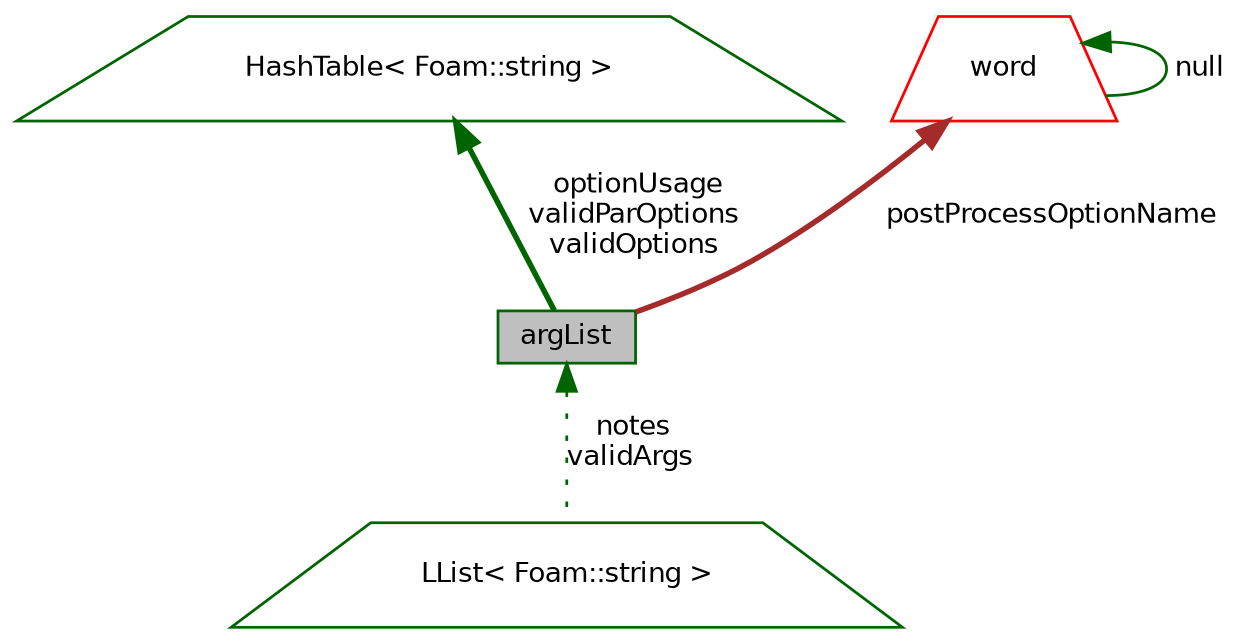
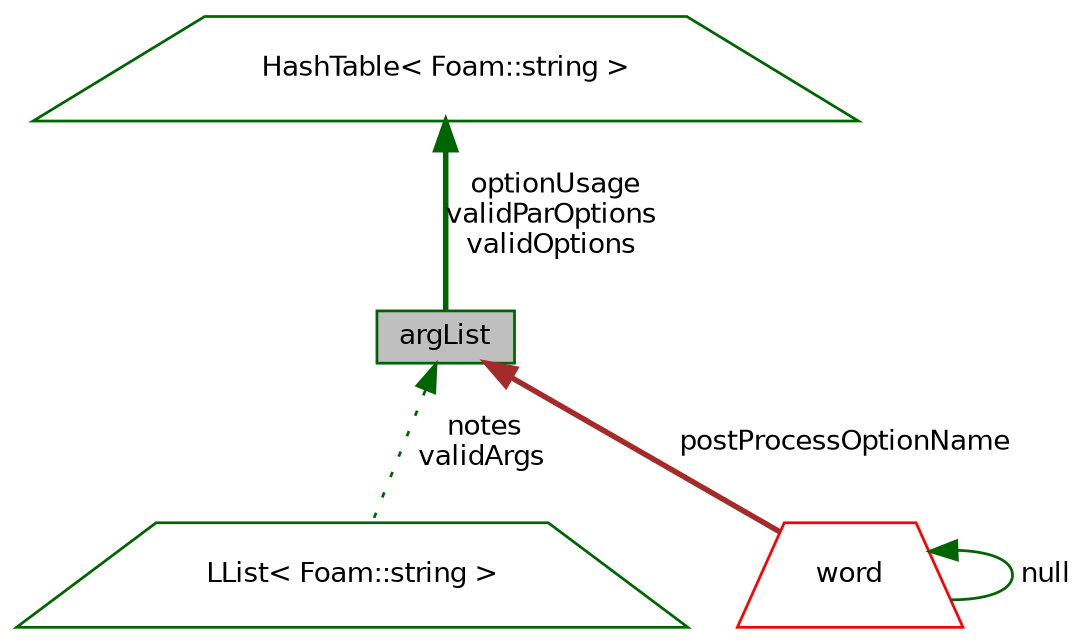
edge "argList" -> "word": reversed
